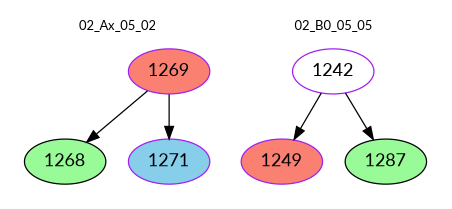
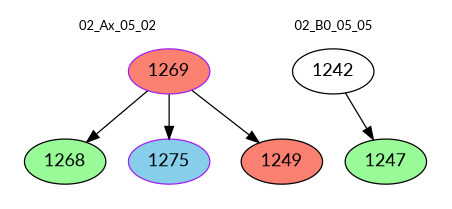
node "1242": color purple -> black
edge "1242" -> "1249": now "1269" -> "1249"
node "1271": label "1271" -> "1275"
node "1249": color purple -> black
node "1287": label "1287" -> "1247"
